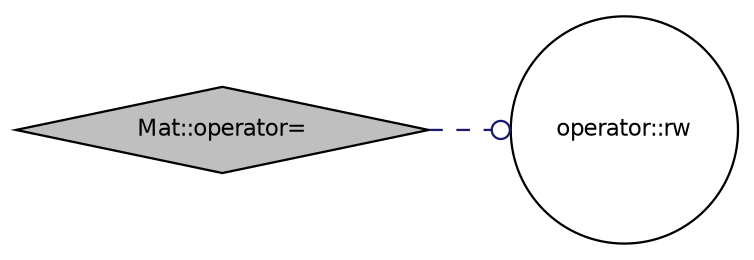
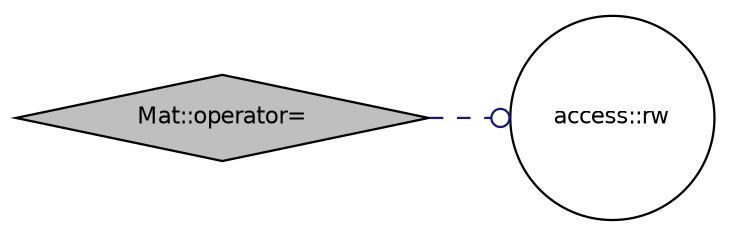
node "operator::rw": label "operator::rw" -> "access::rw"
